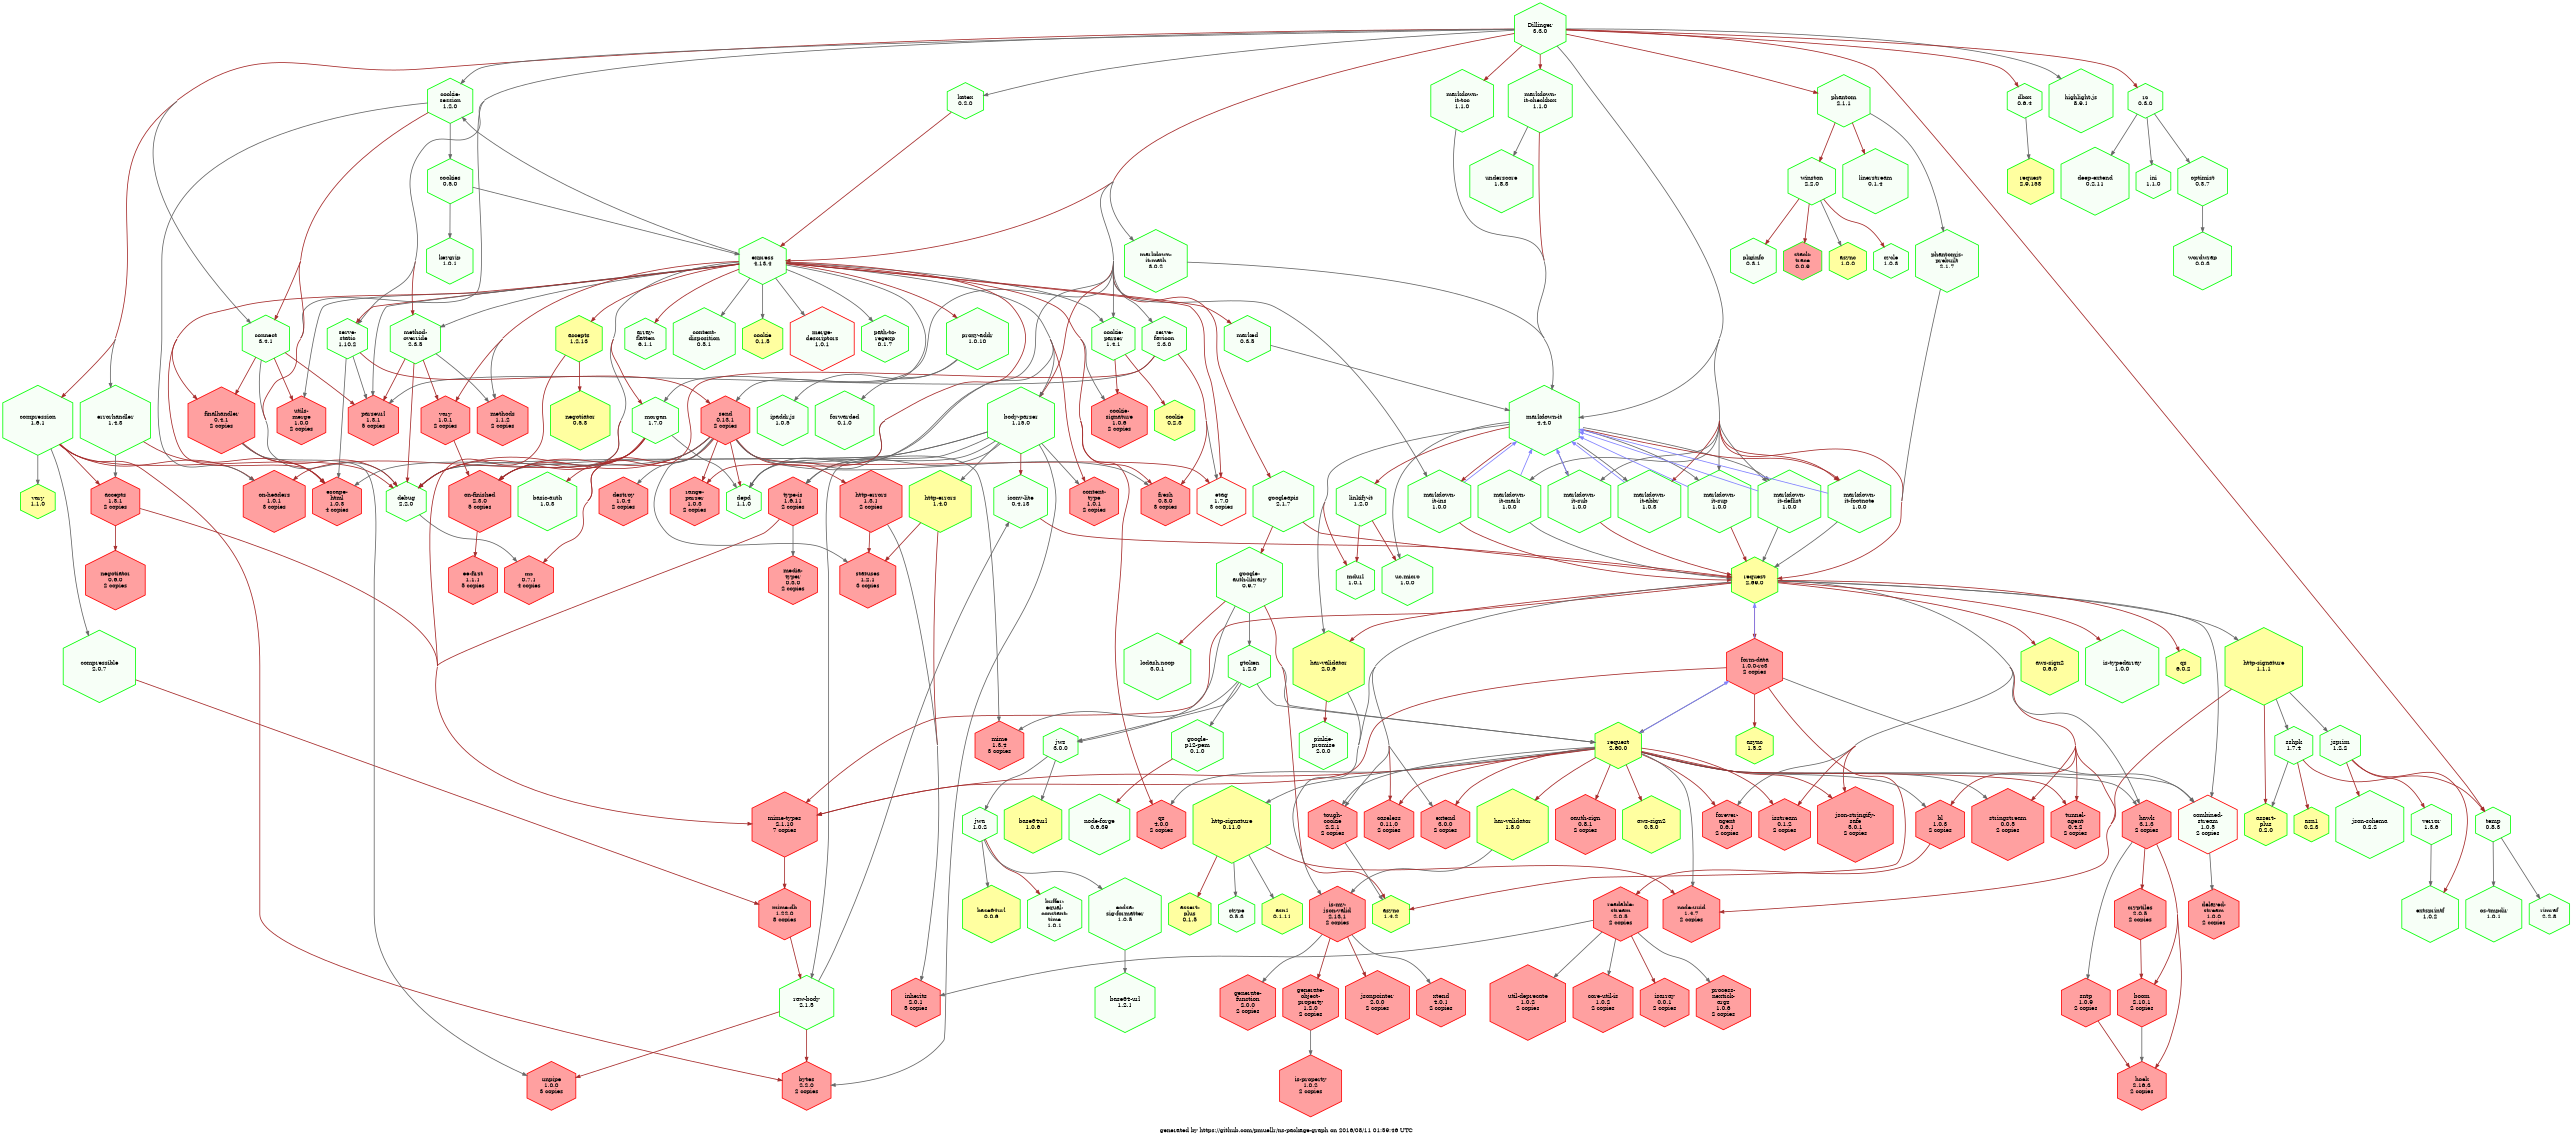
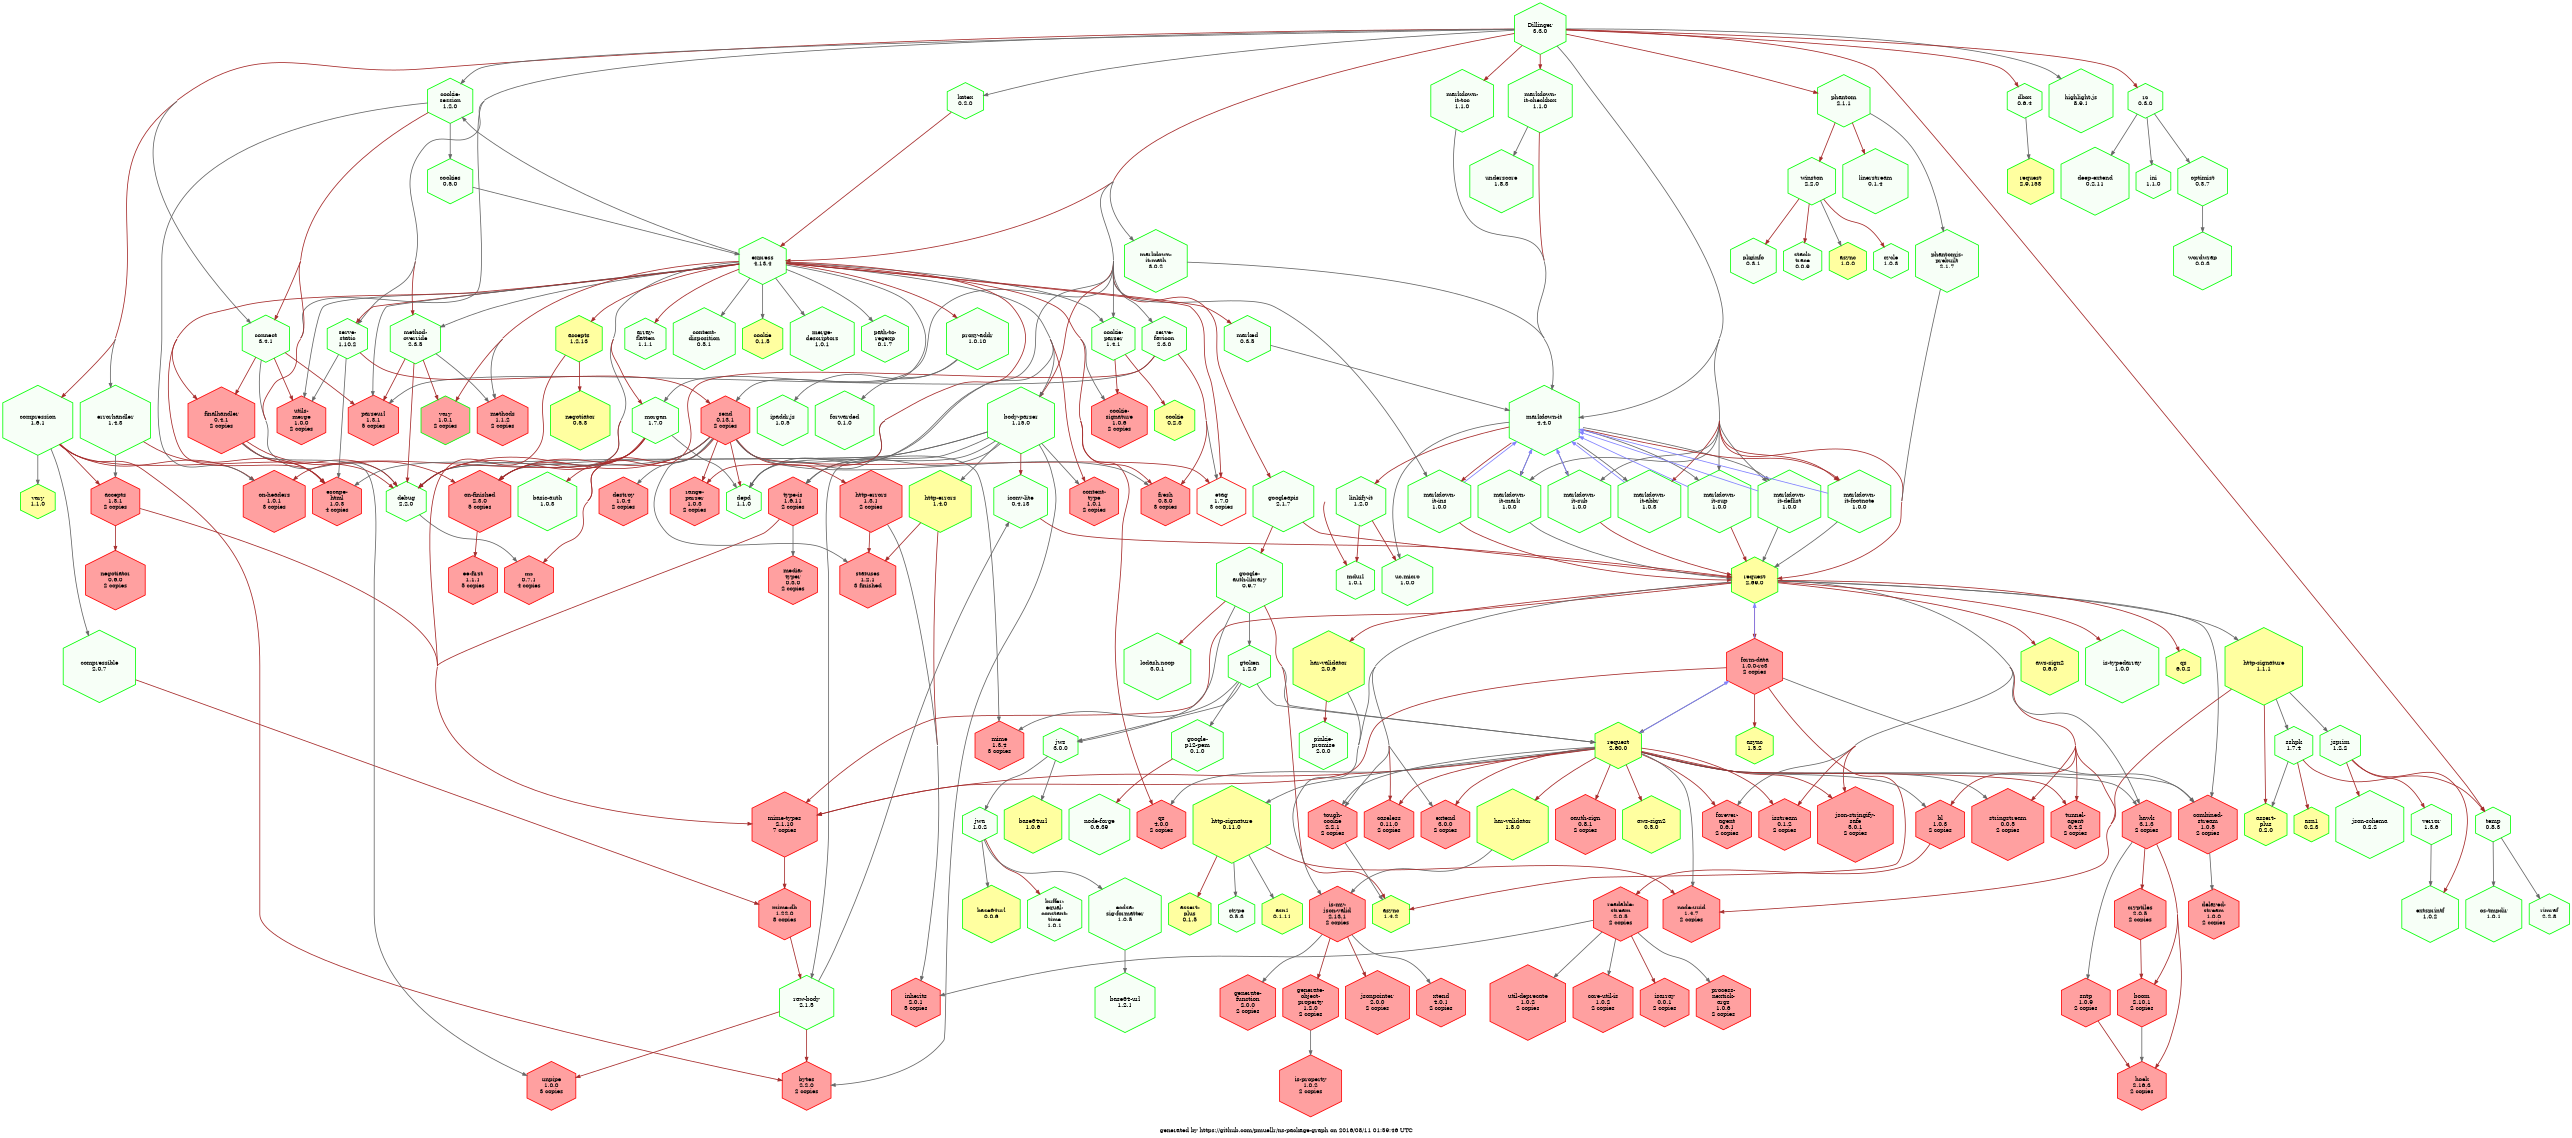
node "keygrip 1.0.1": removed
node "stack- trace 0.0.9": fillcolor #ffa0a0 -> #f7fff7
node "array- flatten 6.1.1": label "array- flatten 6.1.1" -> "array- flatten 1.1.1"
node "merge- descriptors 1.0.1": color #ff0000 -> #00ff00
edge "serve- static 1.10.2" -> "parseurl 1.3.1 5 copies": now "serve- static 1.10.2" -> "utils- merge 1.0.0 2 copies"
node "vary 1.0.1 2 copies": color #ff0000 -> #00ff00
edge "markdown-it 4.4.0" -> "har-validator 2.0.6": now "markdown-it 4.4.0" -> "markdown- it-mark 1.0.0"
edge "vary 1.0.1 2 copies" -> "on-finished 2.3.0 5 copies": now "finalhandler 0.4.1 2 copies" -> "on-finished 2.3.0 5 copies"
node "statuses 1.2.1 3 copies": label "statuses 1.2.1 3 copies" -> "statuses 1.2.1 3 finished"
node "combined- stream 1.0.5 2 copies": fillcolor #f7fff7 -> #ffa0a0
